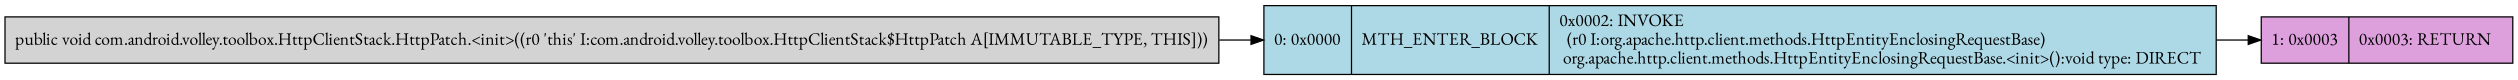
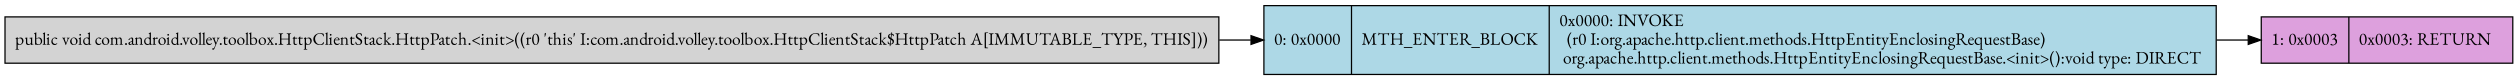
node "0: 0x0000": text "0x0002: INVOKE" -> "0x0000: INVOKE"
